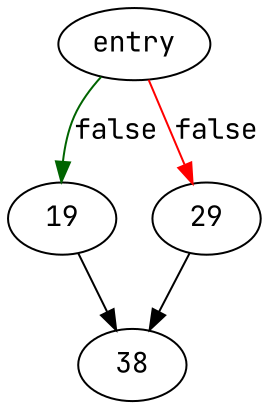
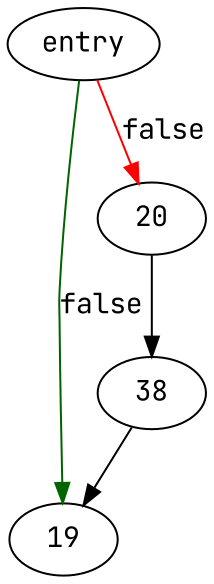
node "29": label "29" -> "20"
edge "19" -> "38": reversed
